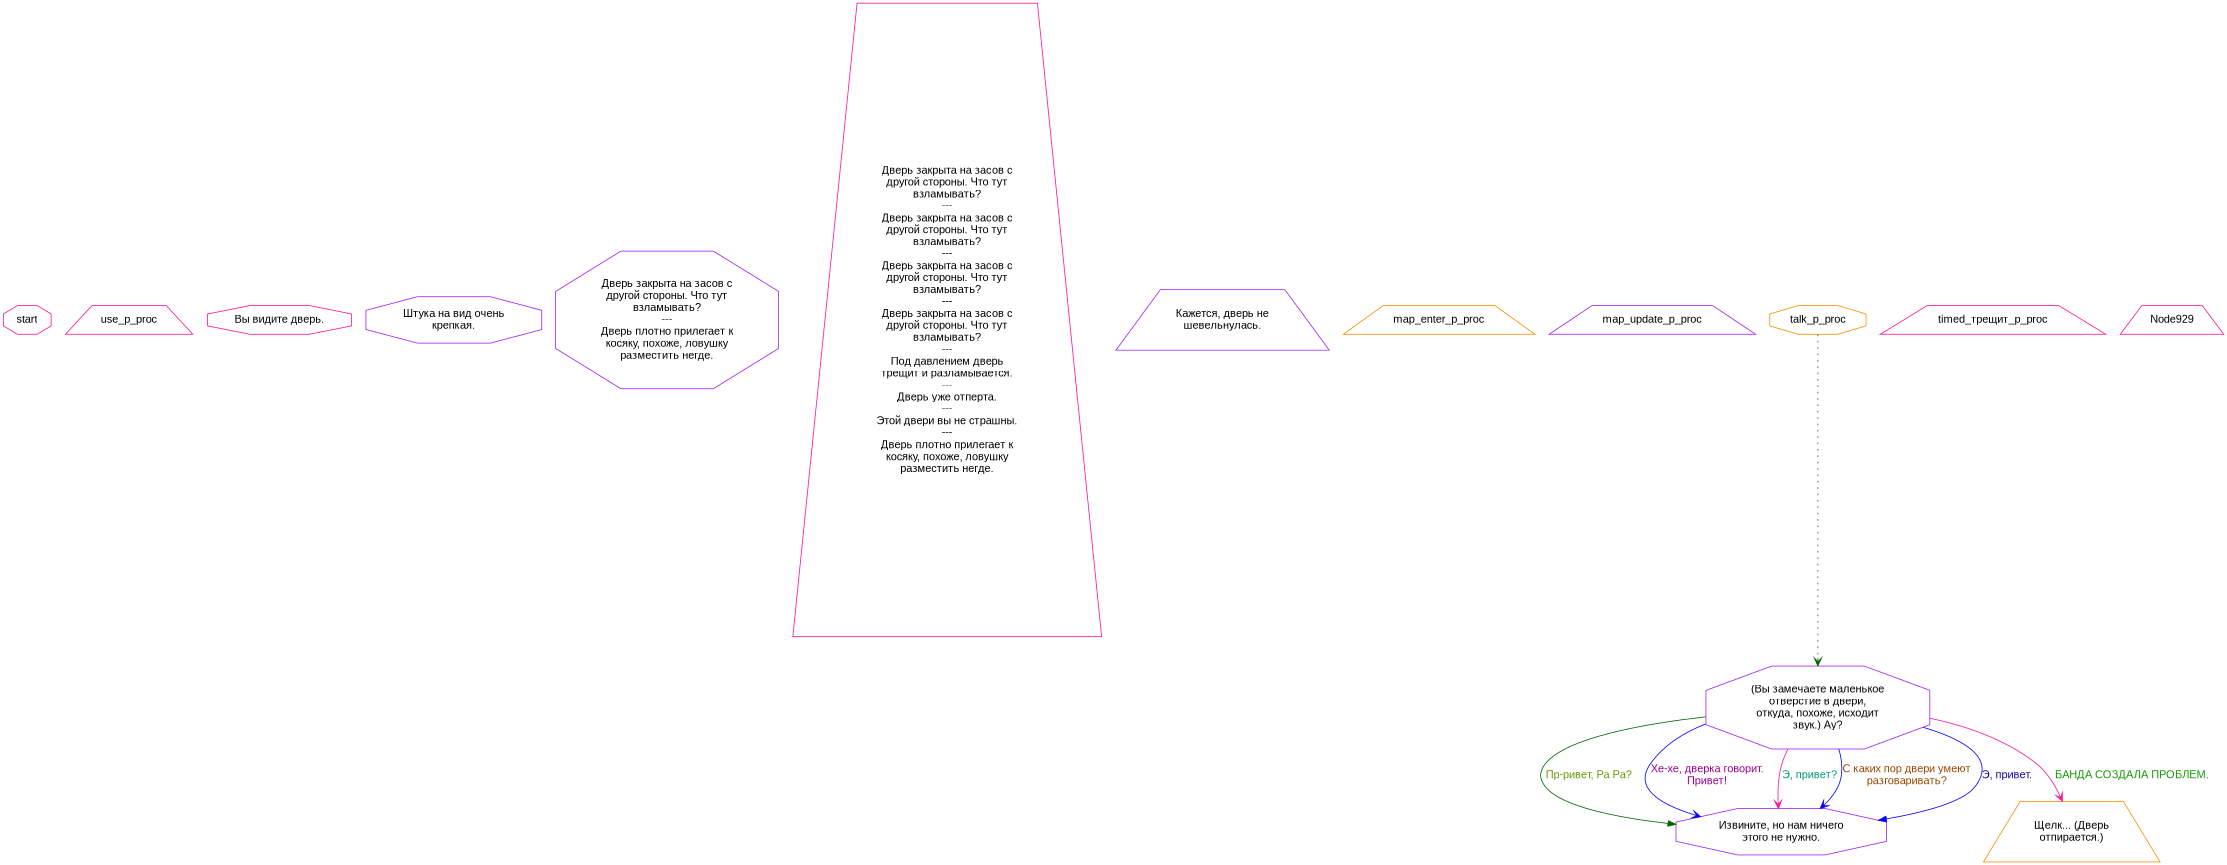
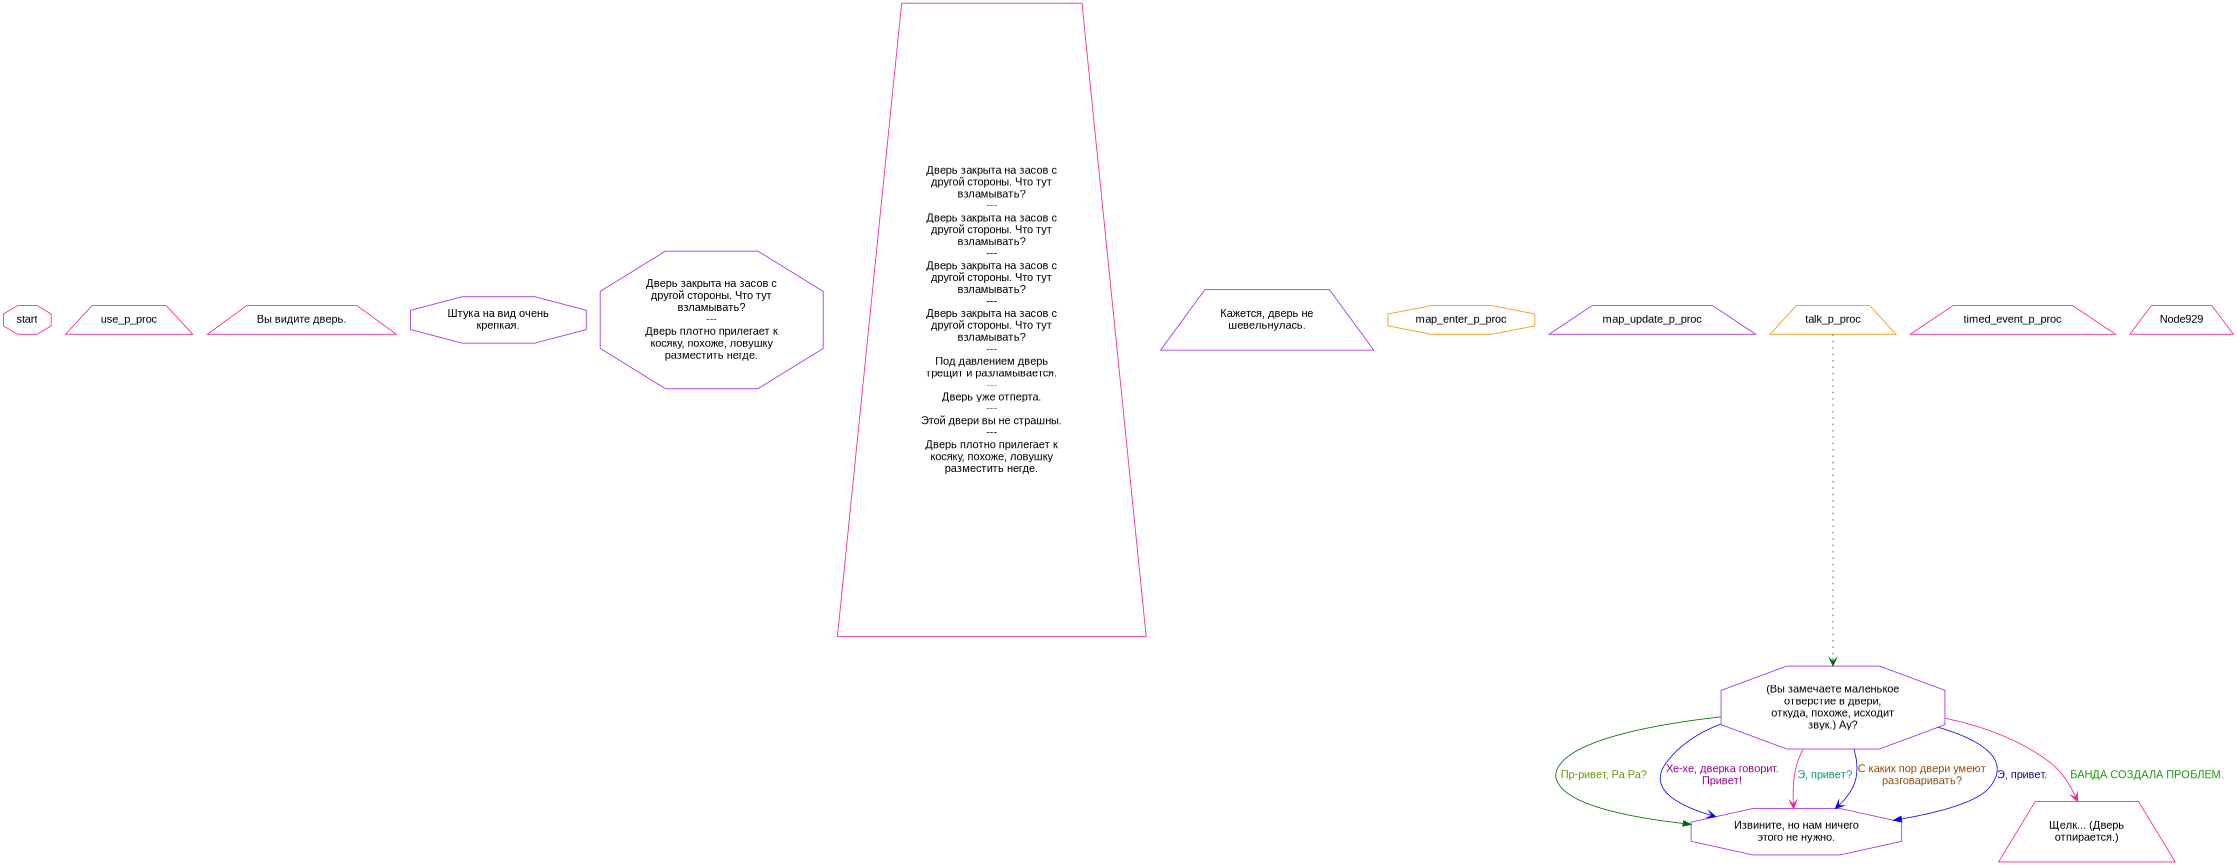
node "Вы видите дверь.": shape octagon -> trapezium
node "map_enter_p_proc": shape trapezium -> octagon
node "talk_p_proc": shape octagon -> trapezium
node "timed_трещит_p_proc": label "timed_трещит_p_proc" -> "timed_event_p_proc"
node "Щелк... (Дверь отпирается.)": color darkorange -> deeppink
